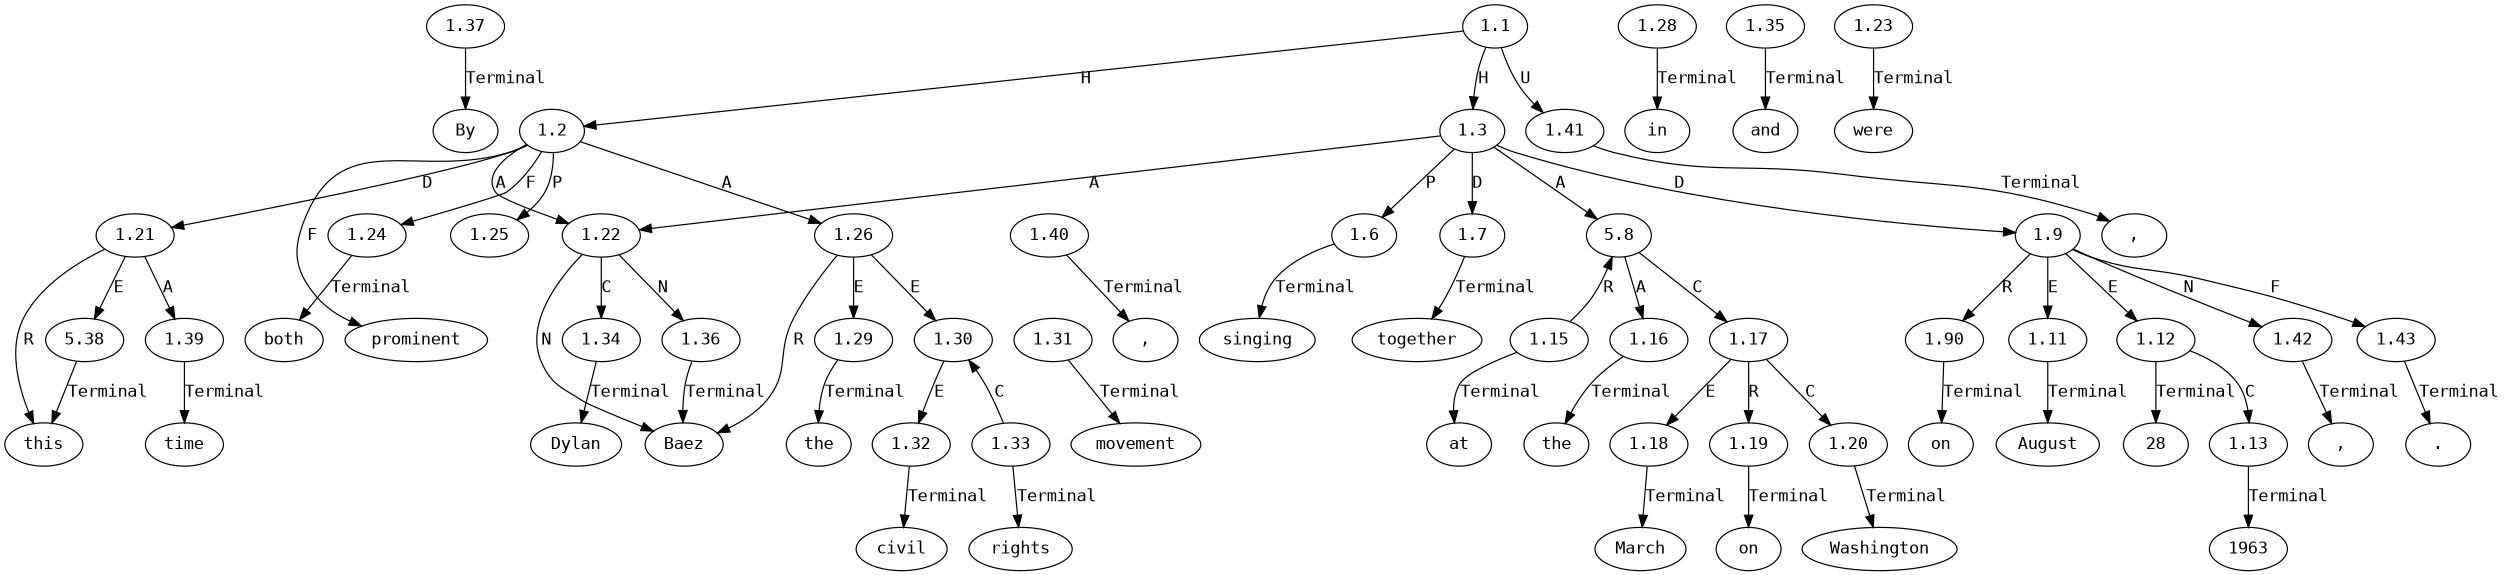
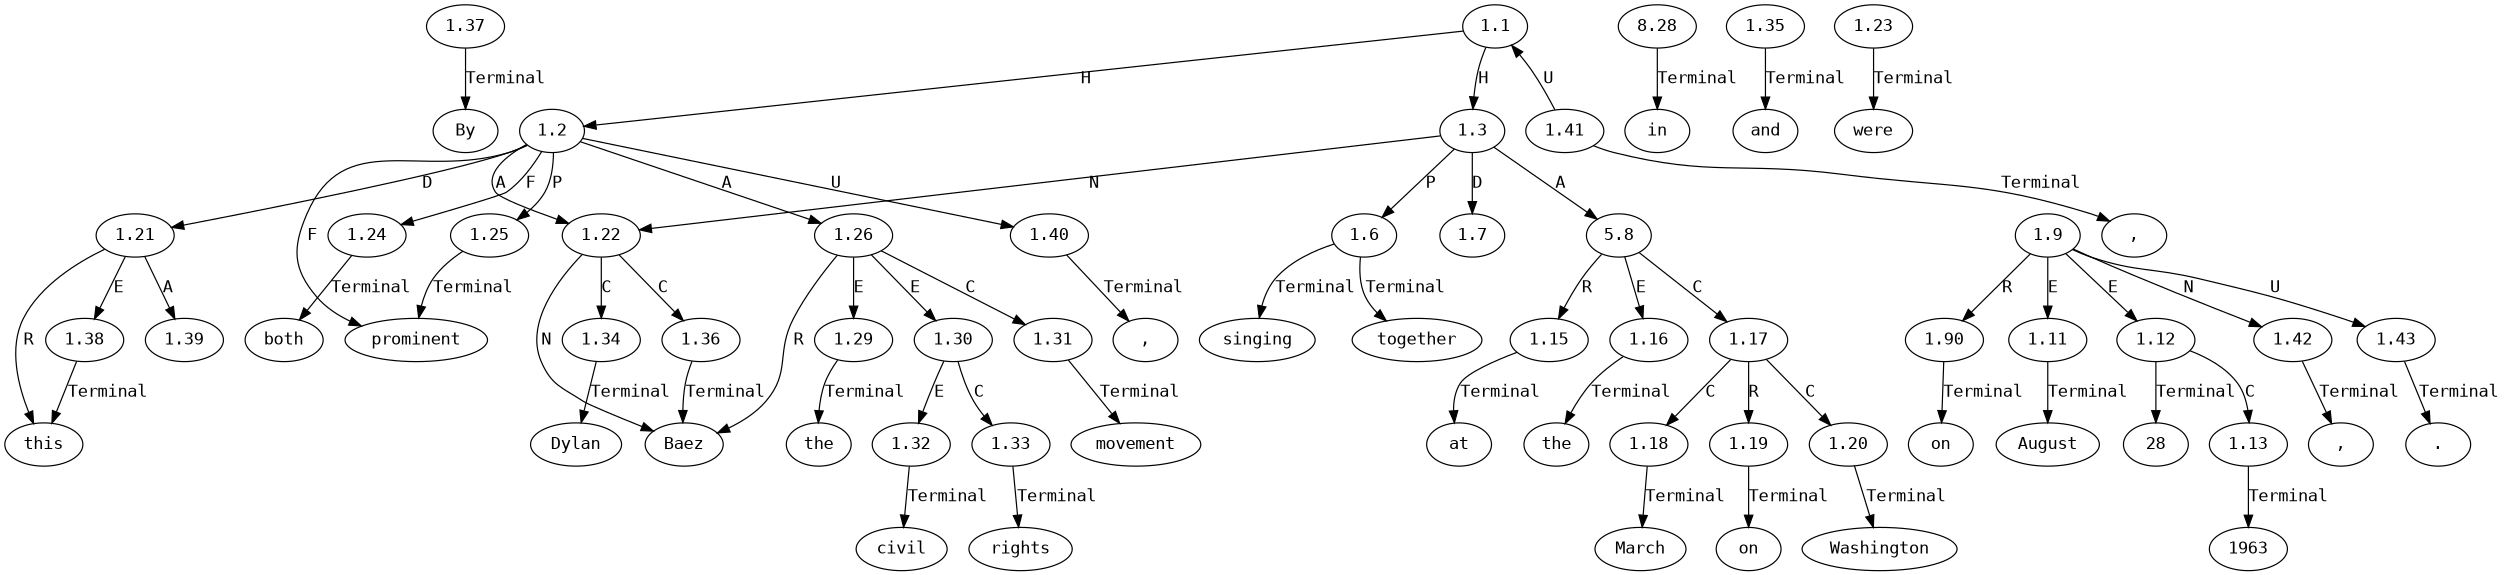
node "1.28": label "1.28" -> "8.28"
edge "1.1" -> "1.41": reversed
edge "1.2" -> "1.40": added, label "U"
edge "1.3" -> "1.22": label "A" -> "N"
edge "1.3" -> "1.9": removed, label "D"
edge "1.25" -> "prominent": added, label "Terminal"
edge "1.7" -> "together": now "1.6" -> "together"
edge "1.26" -> "1.31": added, label "C"
edge "1.22" -> "1.36": label "N" -> "C"
edge "5.8" -> "1.16": label "A" -> "E"
edge "1.9" -> "1.43": label "F" -> "U"
edge "1.15" -> "5.8": reversed
node "5.38": label "5.38" -> "1.38"
edge "1.17" -> "1.18": label "E" -> "C"
edge "1.33" -> "1.30": reversed
node "time": removed
